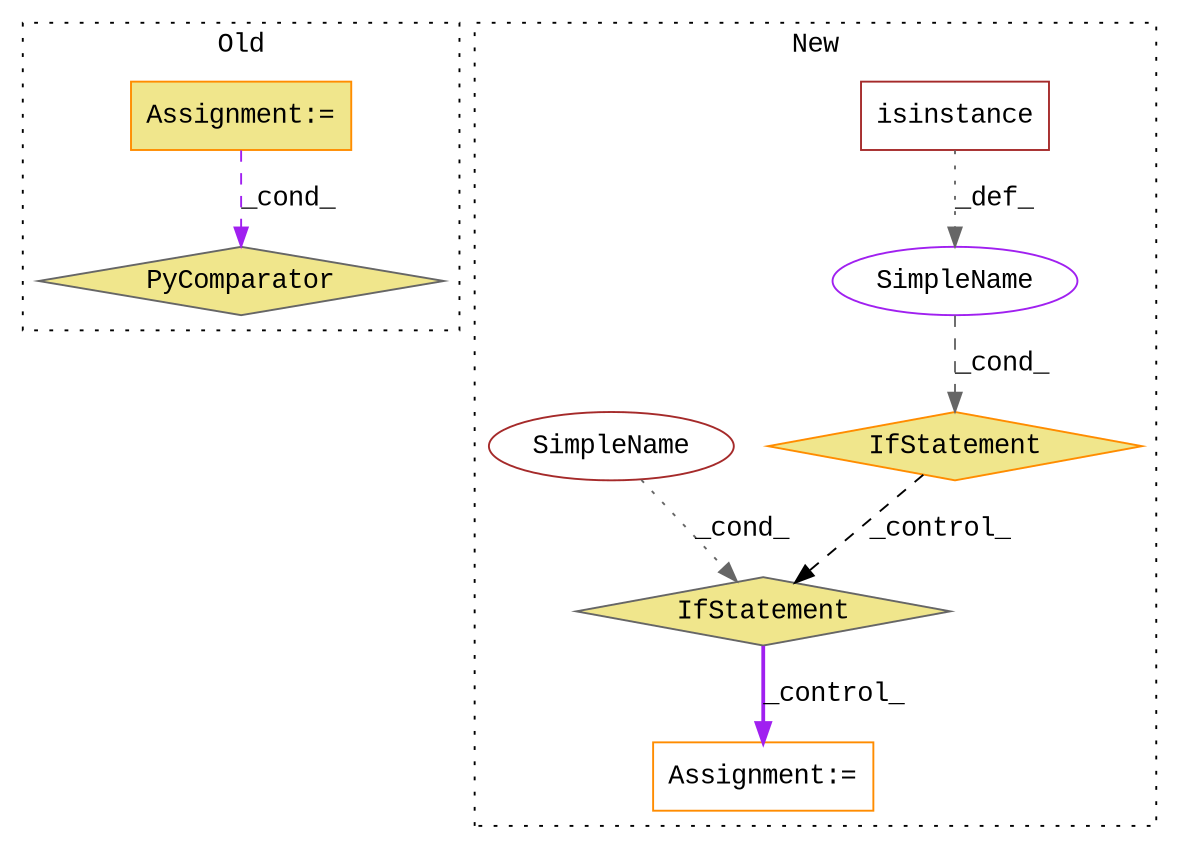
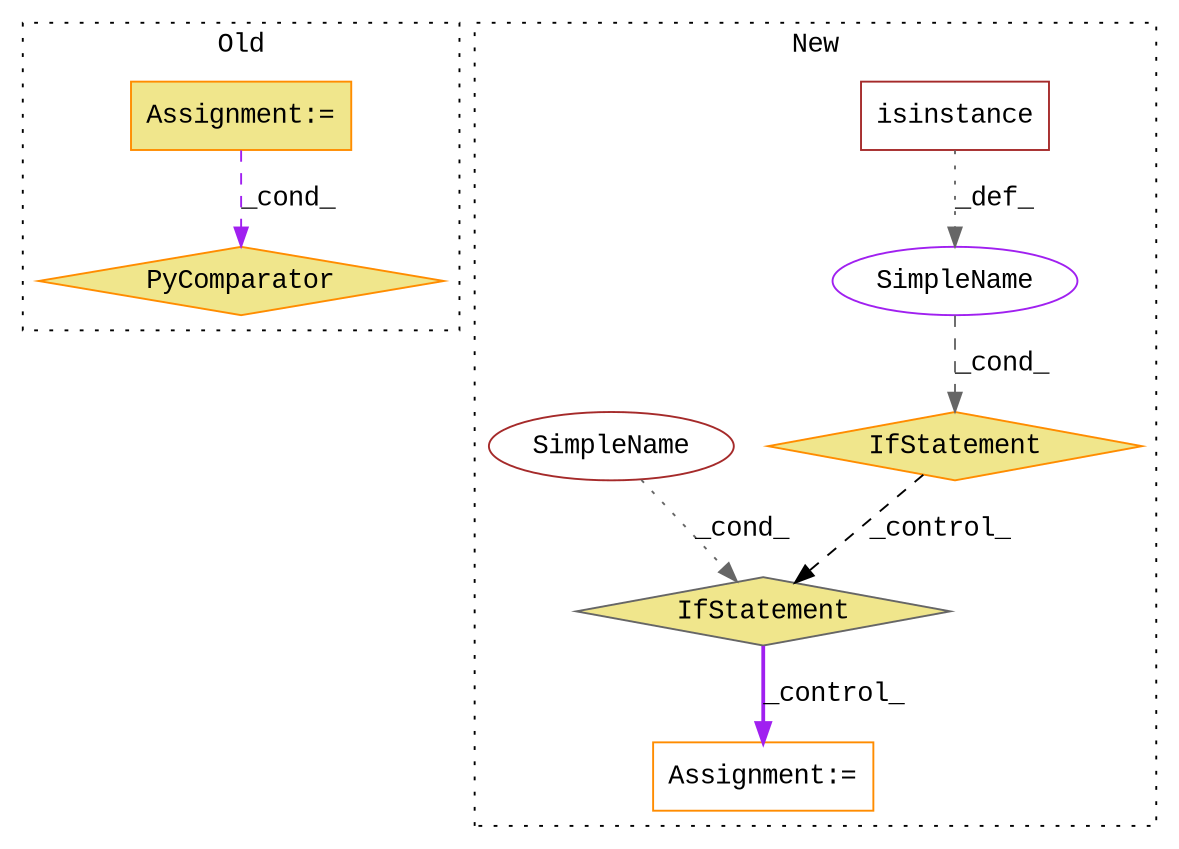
node "PyComparator": color gray40 -> darkorange
